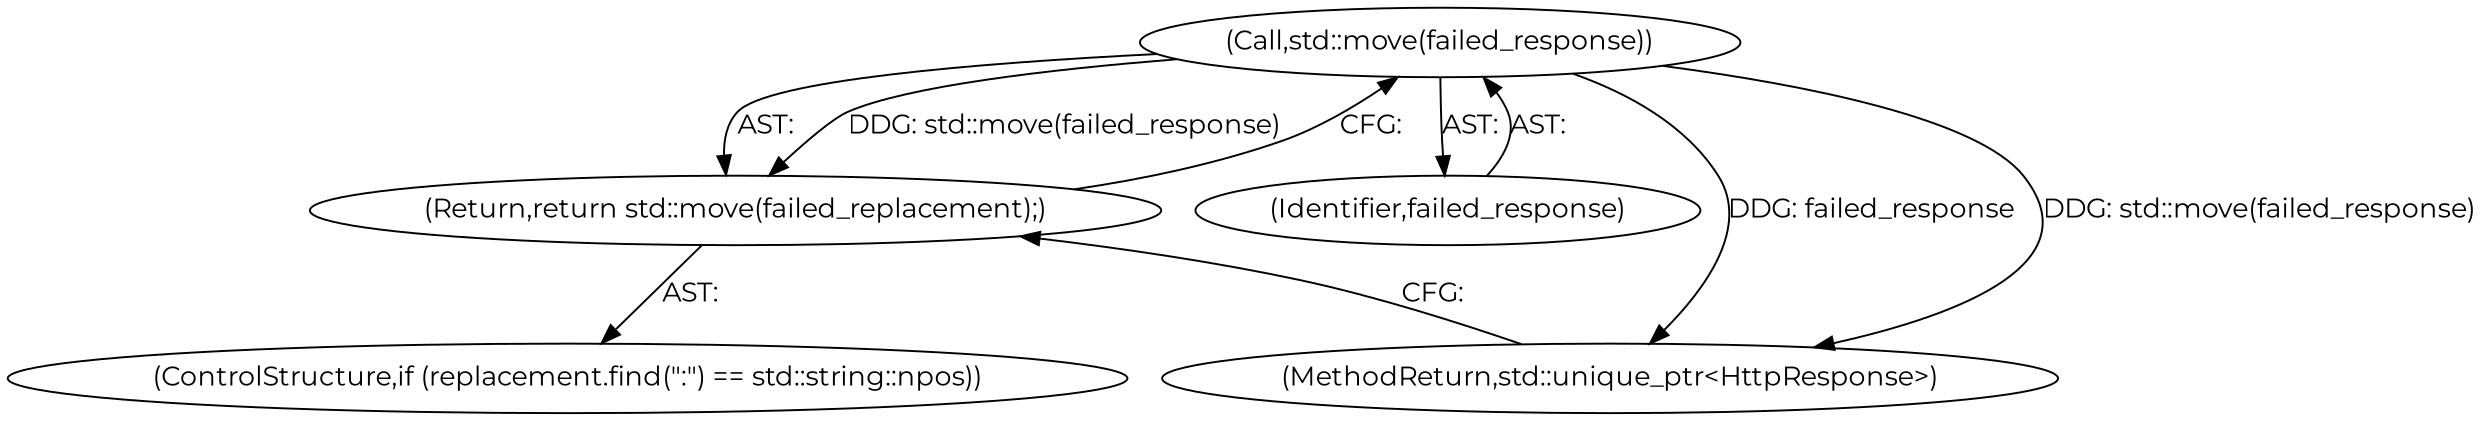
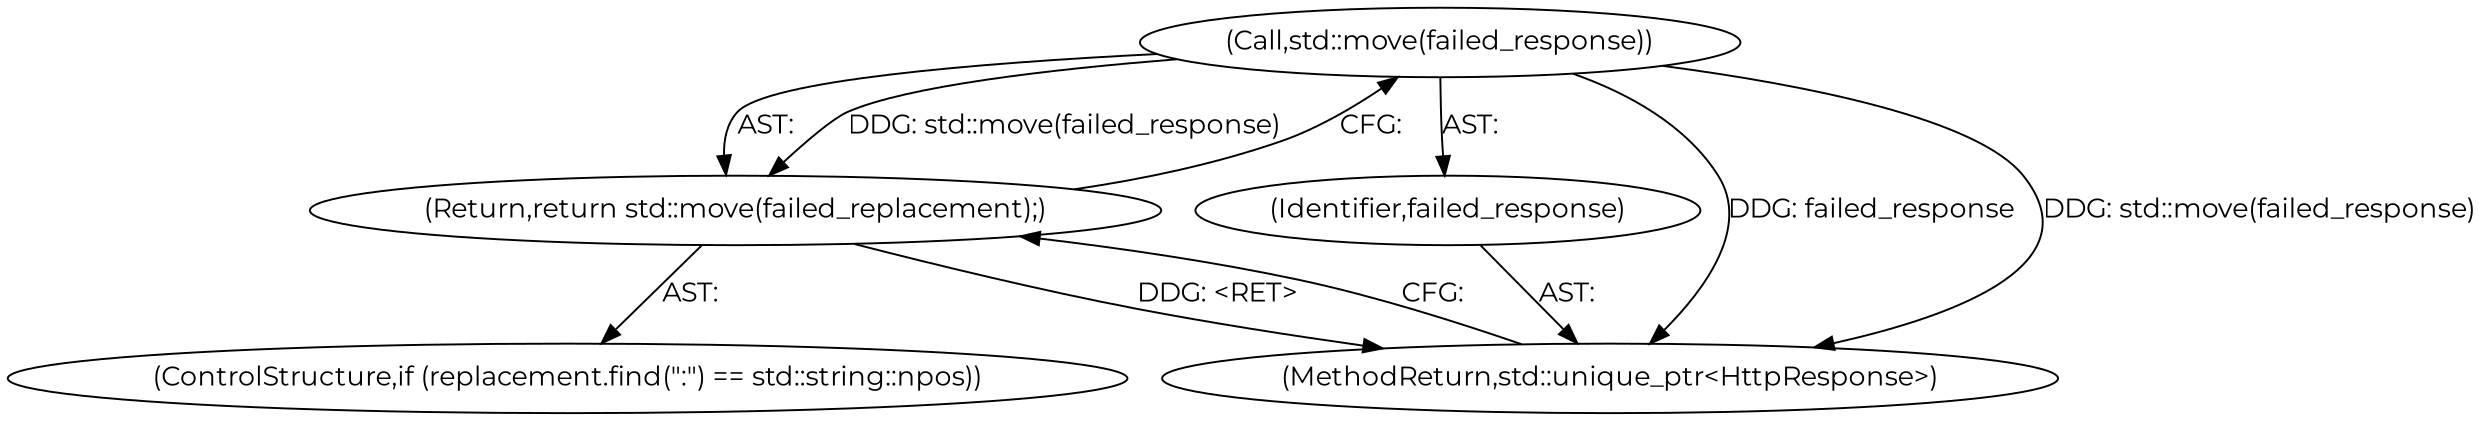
edge "(Identifier,failed_response)" -> "(Call,std::move(failed_response))": now "(Identifier,failed_response)" -> "(MethodReturn,std::unique_ptr<HttpResponse>)"
edge "(Return,return std::move(failed_replacement);)" -> "(MethodReturn,std::unique_ptr<HttpResponse>)": added, label "DDG: <RET>"
